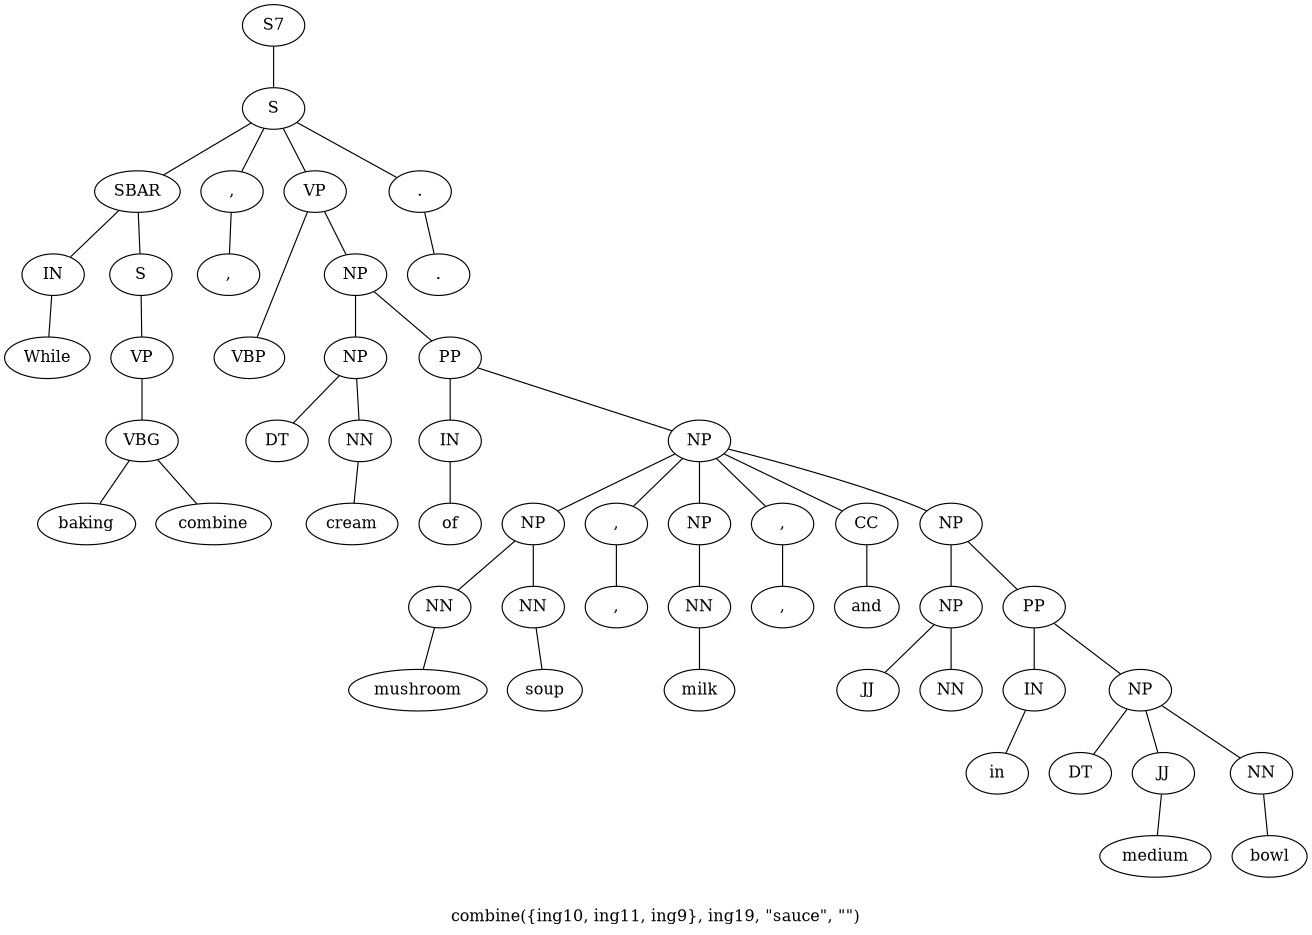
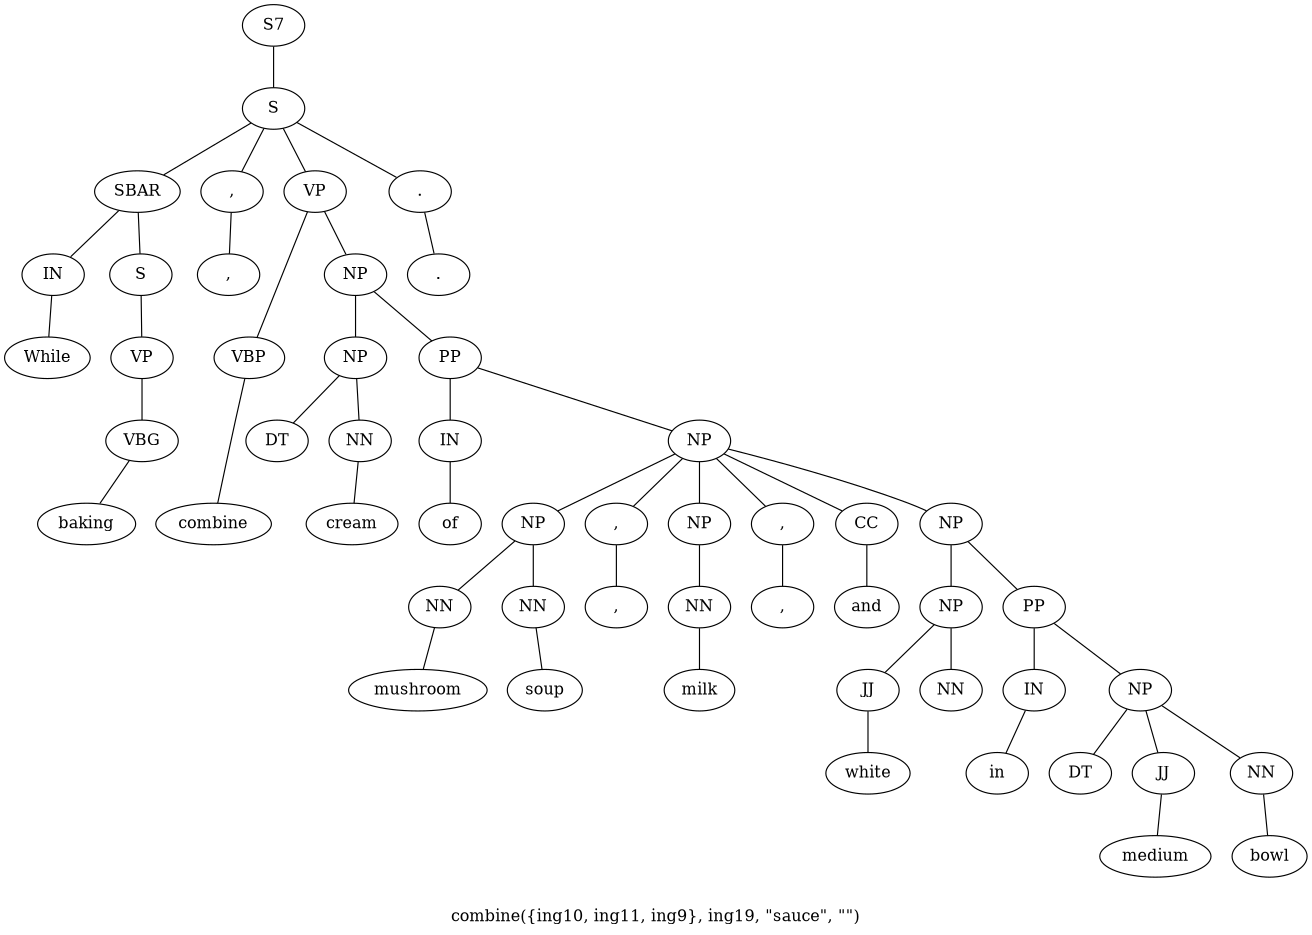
edge "VBG" -- "combine": now "VBP" -- "combine"
node "white": added
